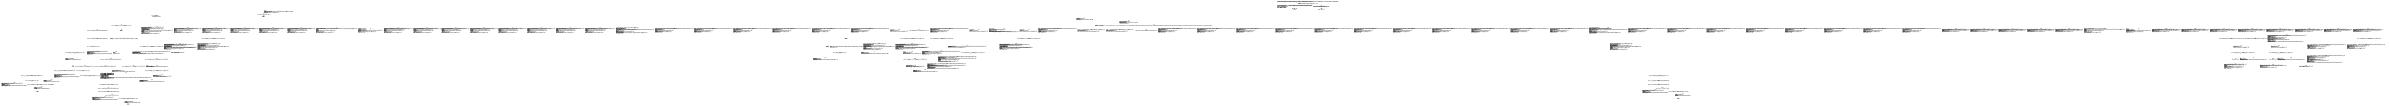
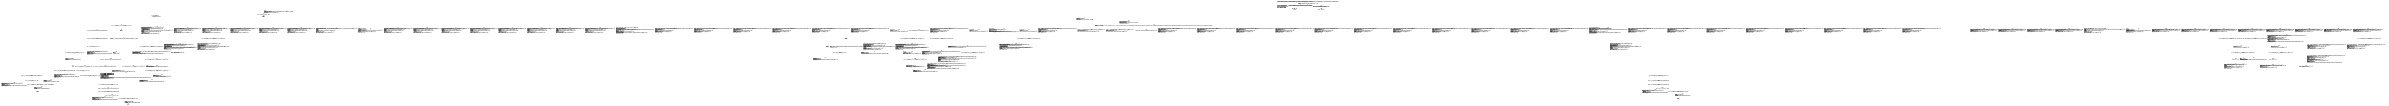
node "117: 0x0456": removed
node "126: 0x04a3": removed
